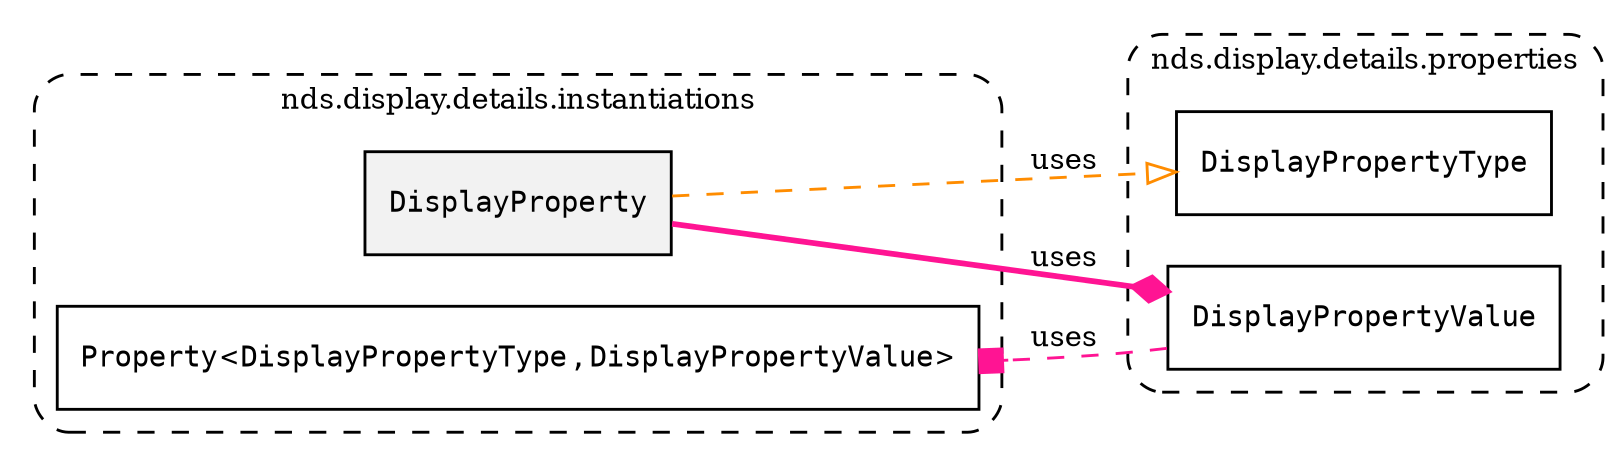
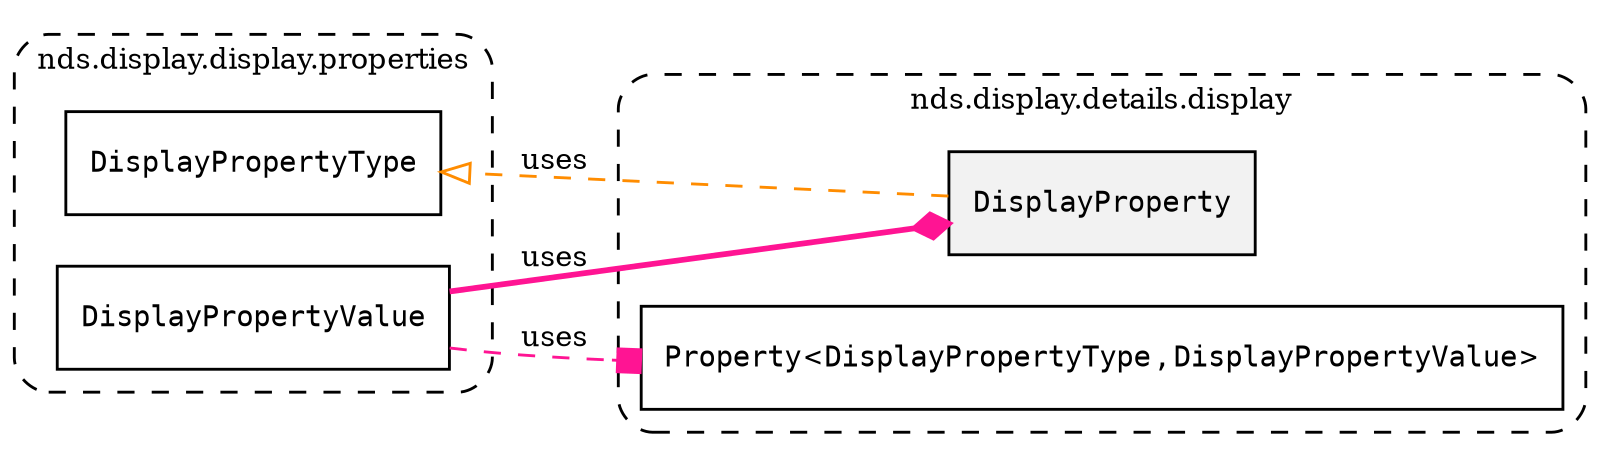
cluster "nds.display.details.properties": label "nds.display.details.properties" -> "nds.display.display.properties"
cluster "nds.display.details.instantiations": label "nds.display.details.instantiations" -> "nds.display.details.display"
edge "DisplayProperty" -> "DisplayPropertyValue": reversed
